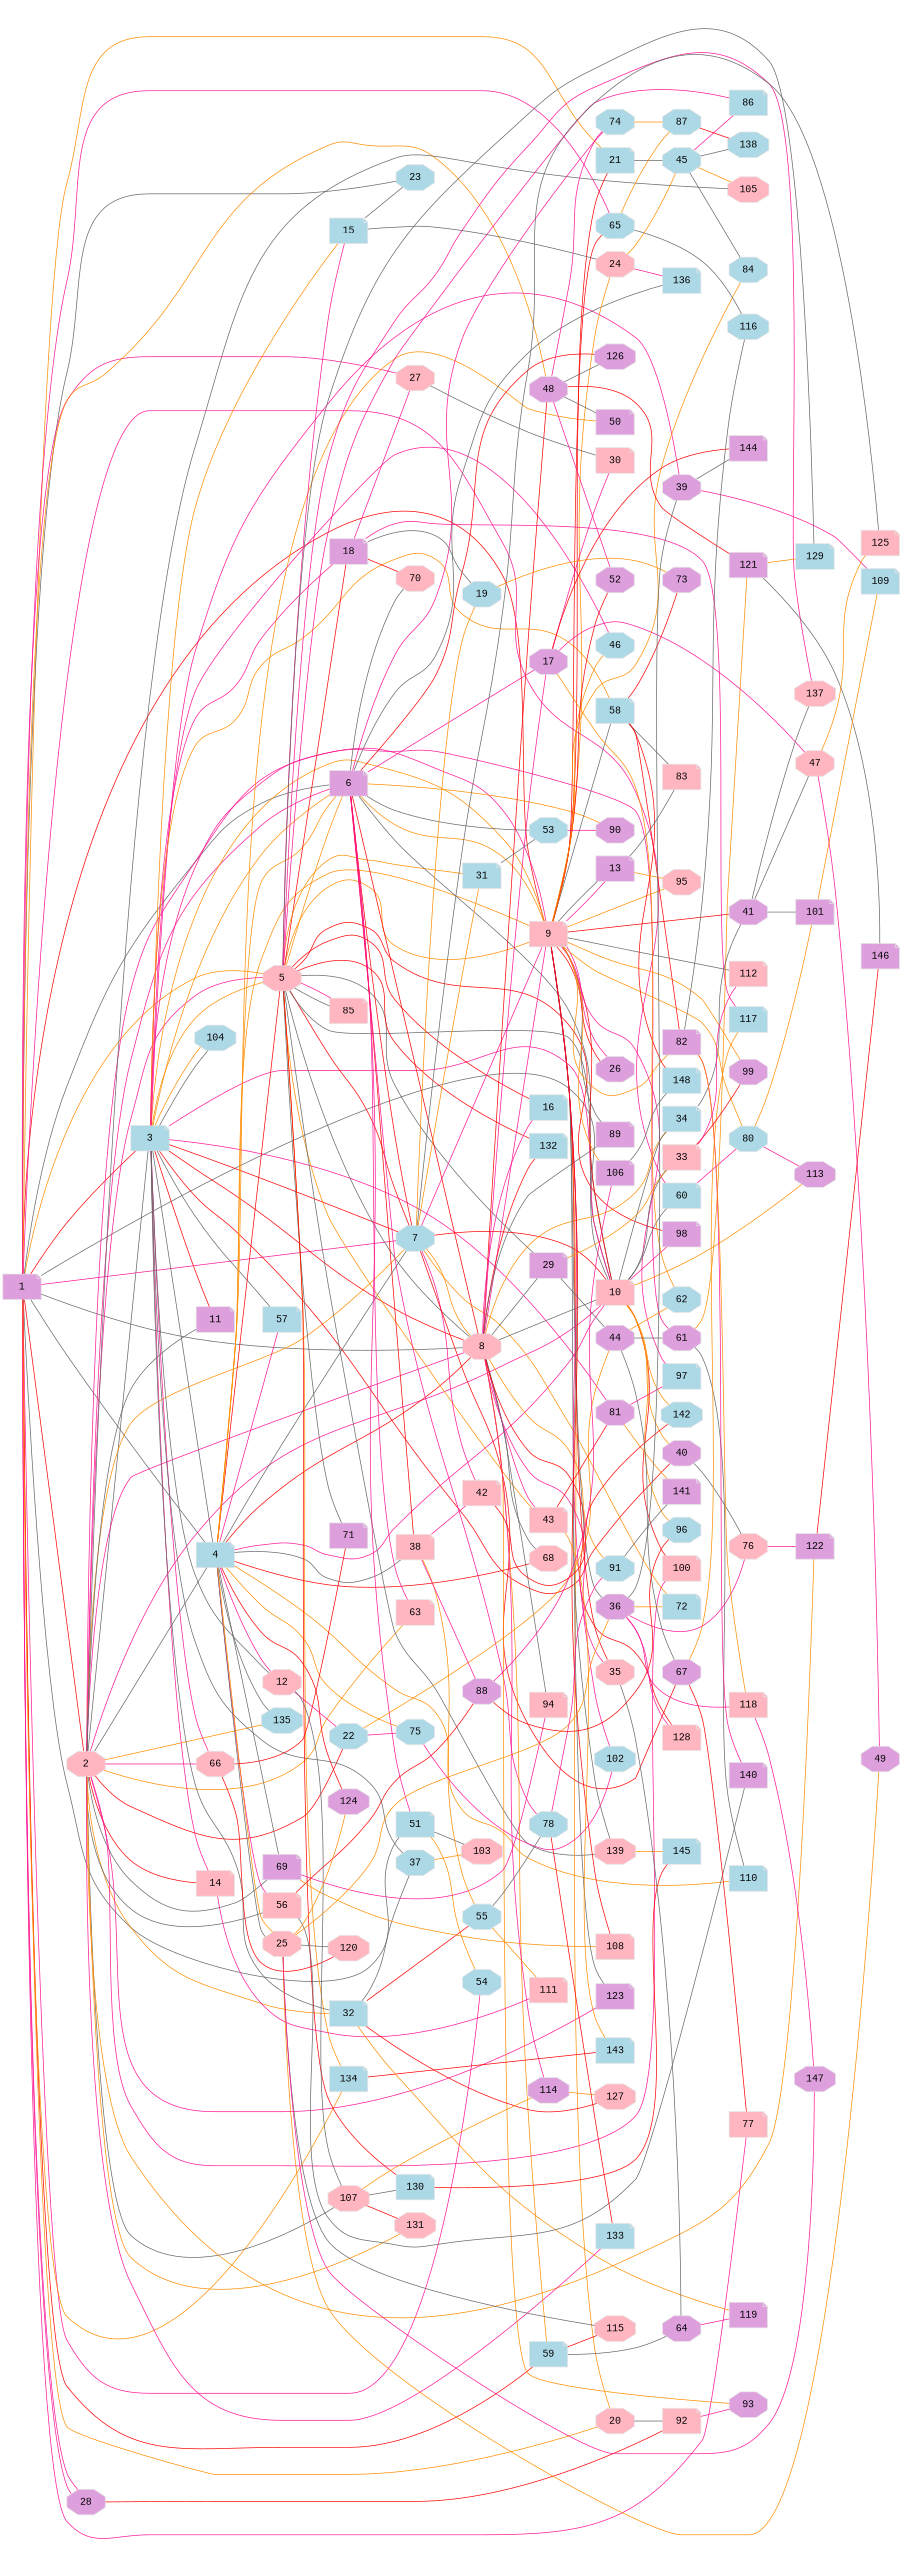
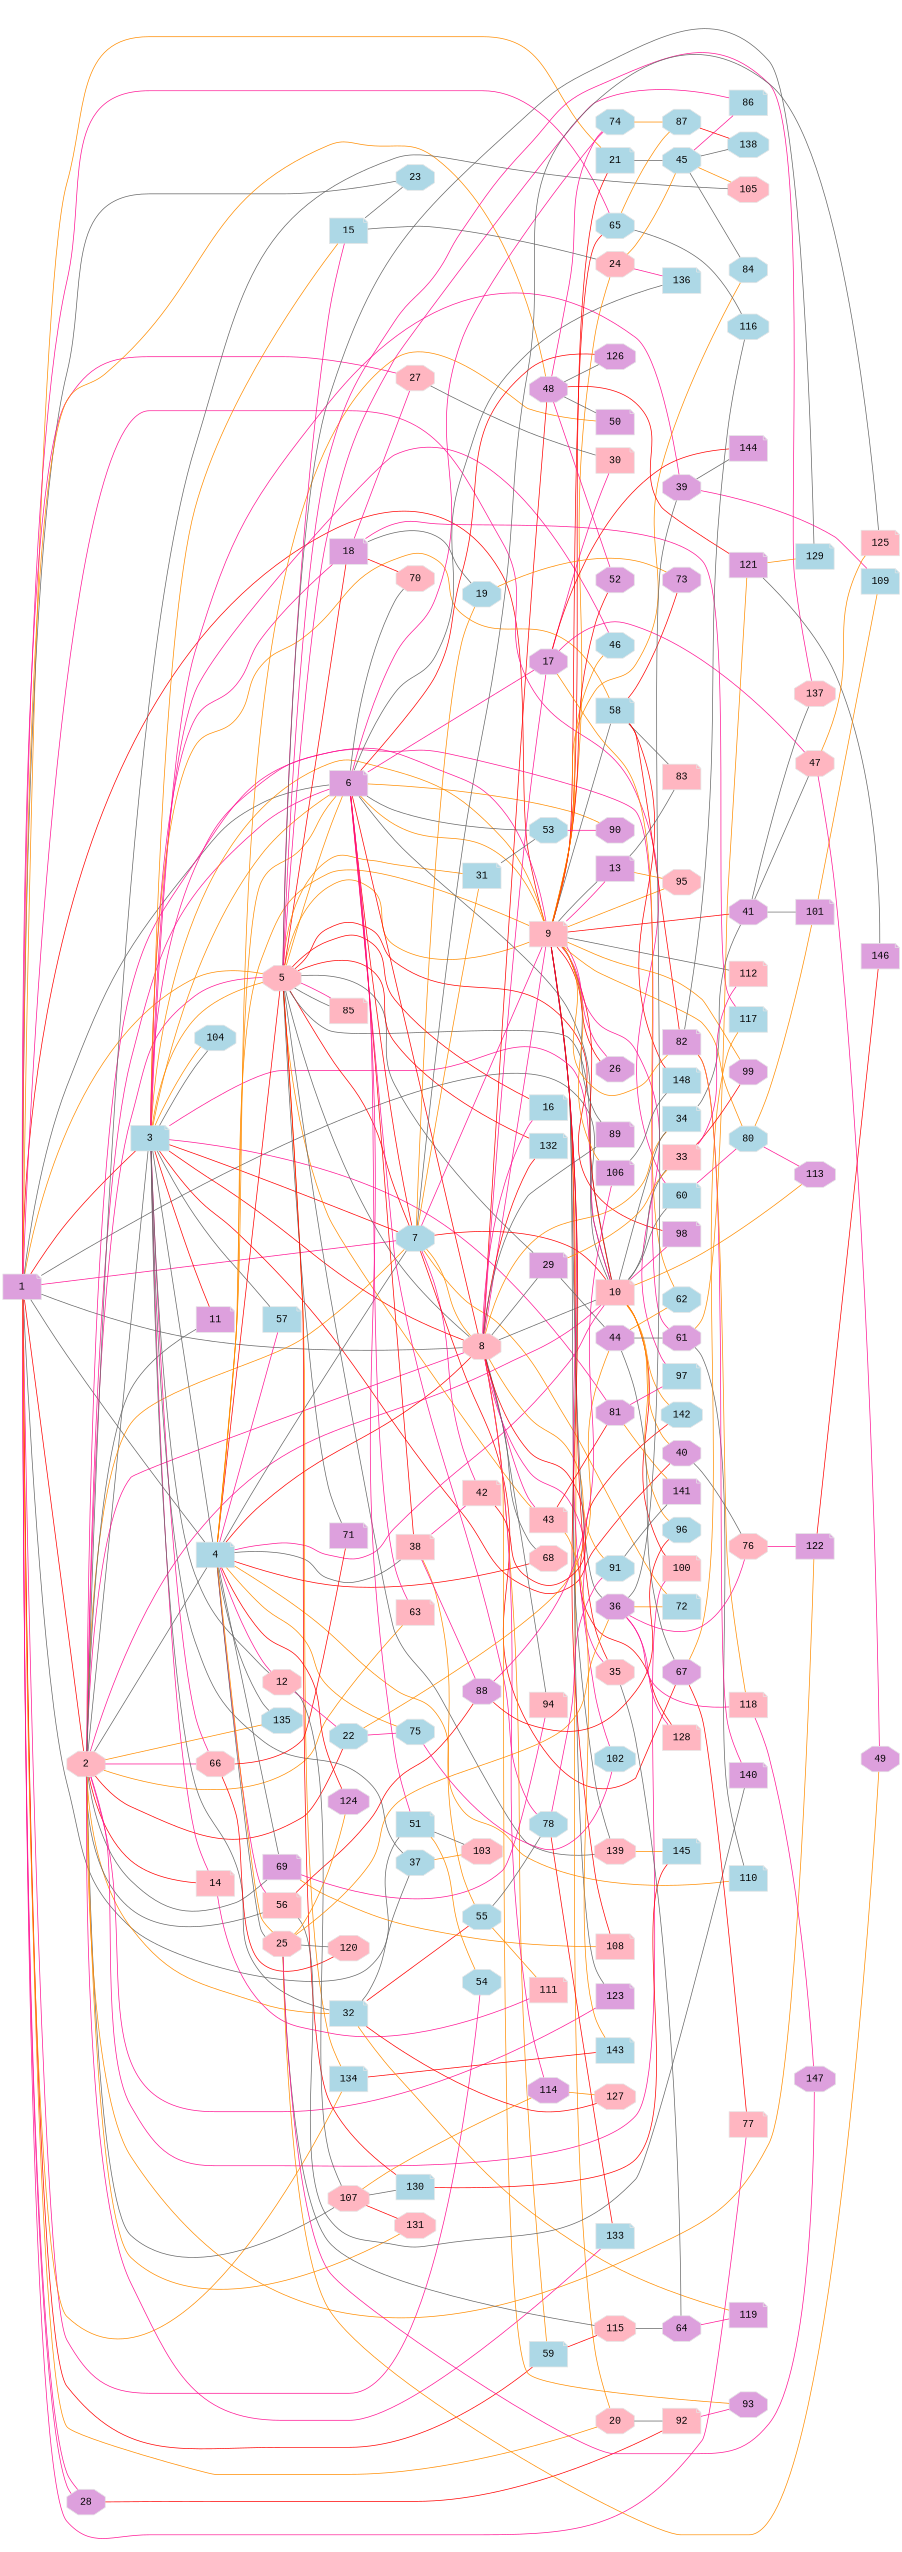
edge "64" -- "59": now "64" -- "115"
